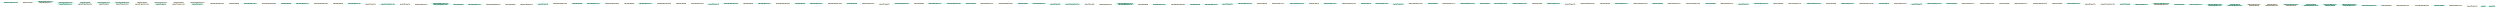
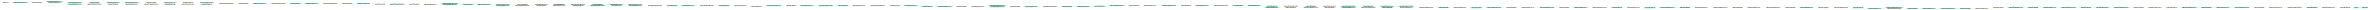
node "0 PreActResNet/Conv2d[conv1]/conv2d": added
node "47 PreActResNet/Sequential[layer2]/PreActBottleneck[1]/RELU": removed
node "70 PreActResNet/Sequential[layer2]/PreActBottleneck[3]/RELU": fillcolor aquamarine -> lightyellow
node "101 PreActResNet/Sequential[layer3]/PreActBottleneck[2]/RELU": removed
node "149 PreActResNet/Sequential[layer4]/PreActBottleneck[1]/RELU": added
